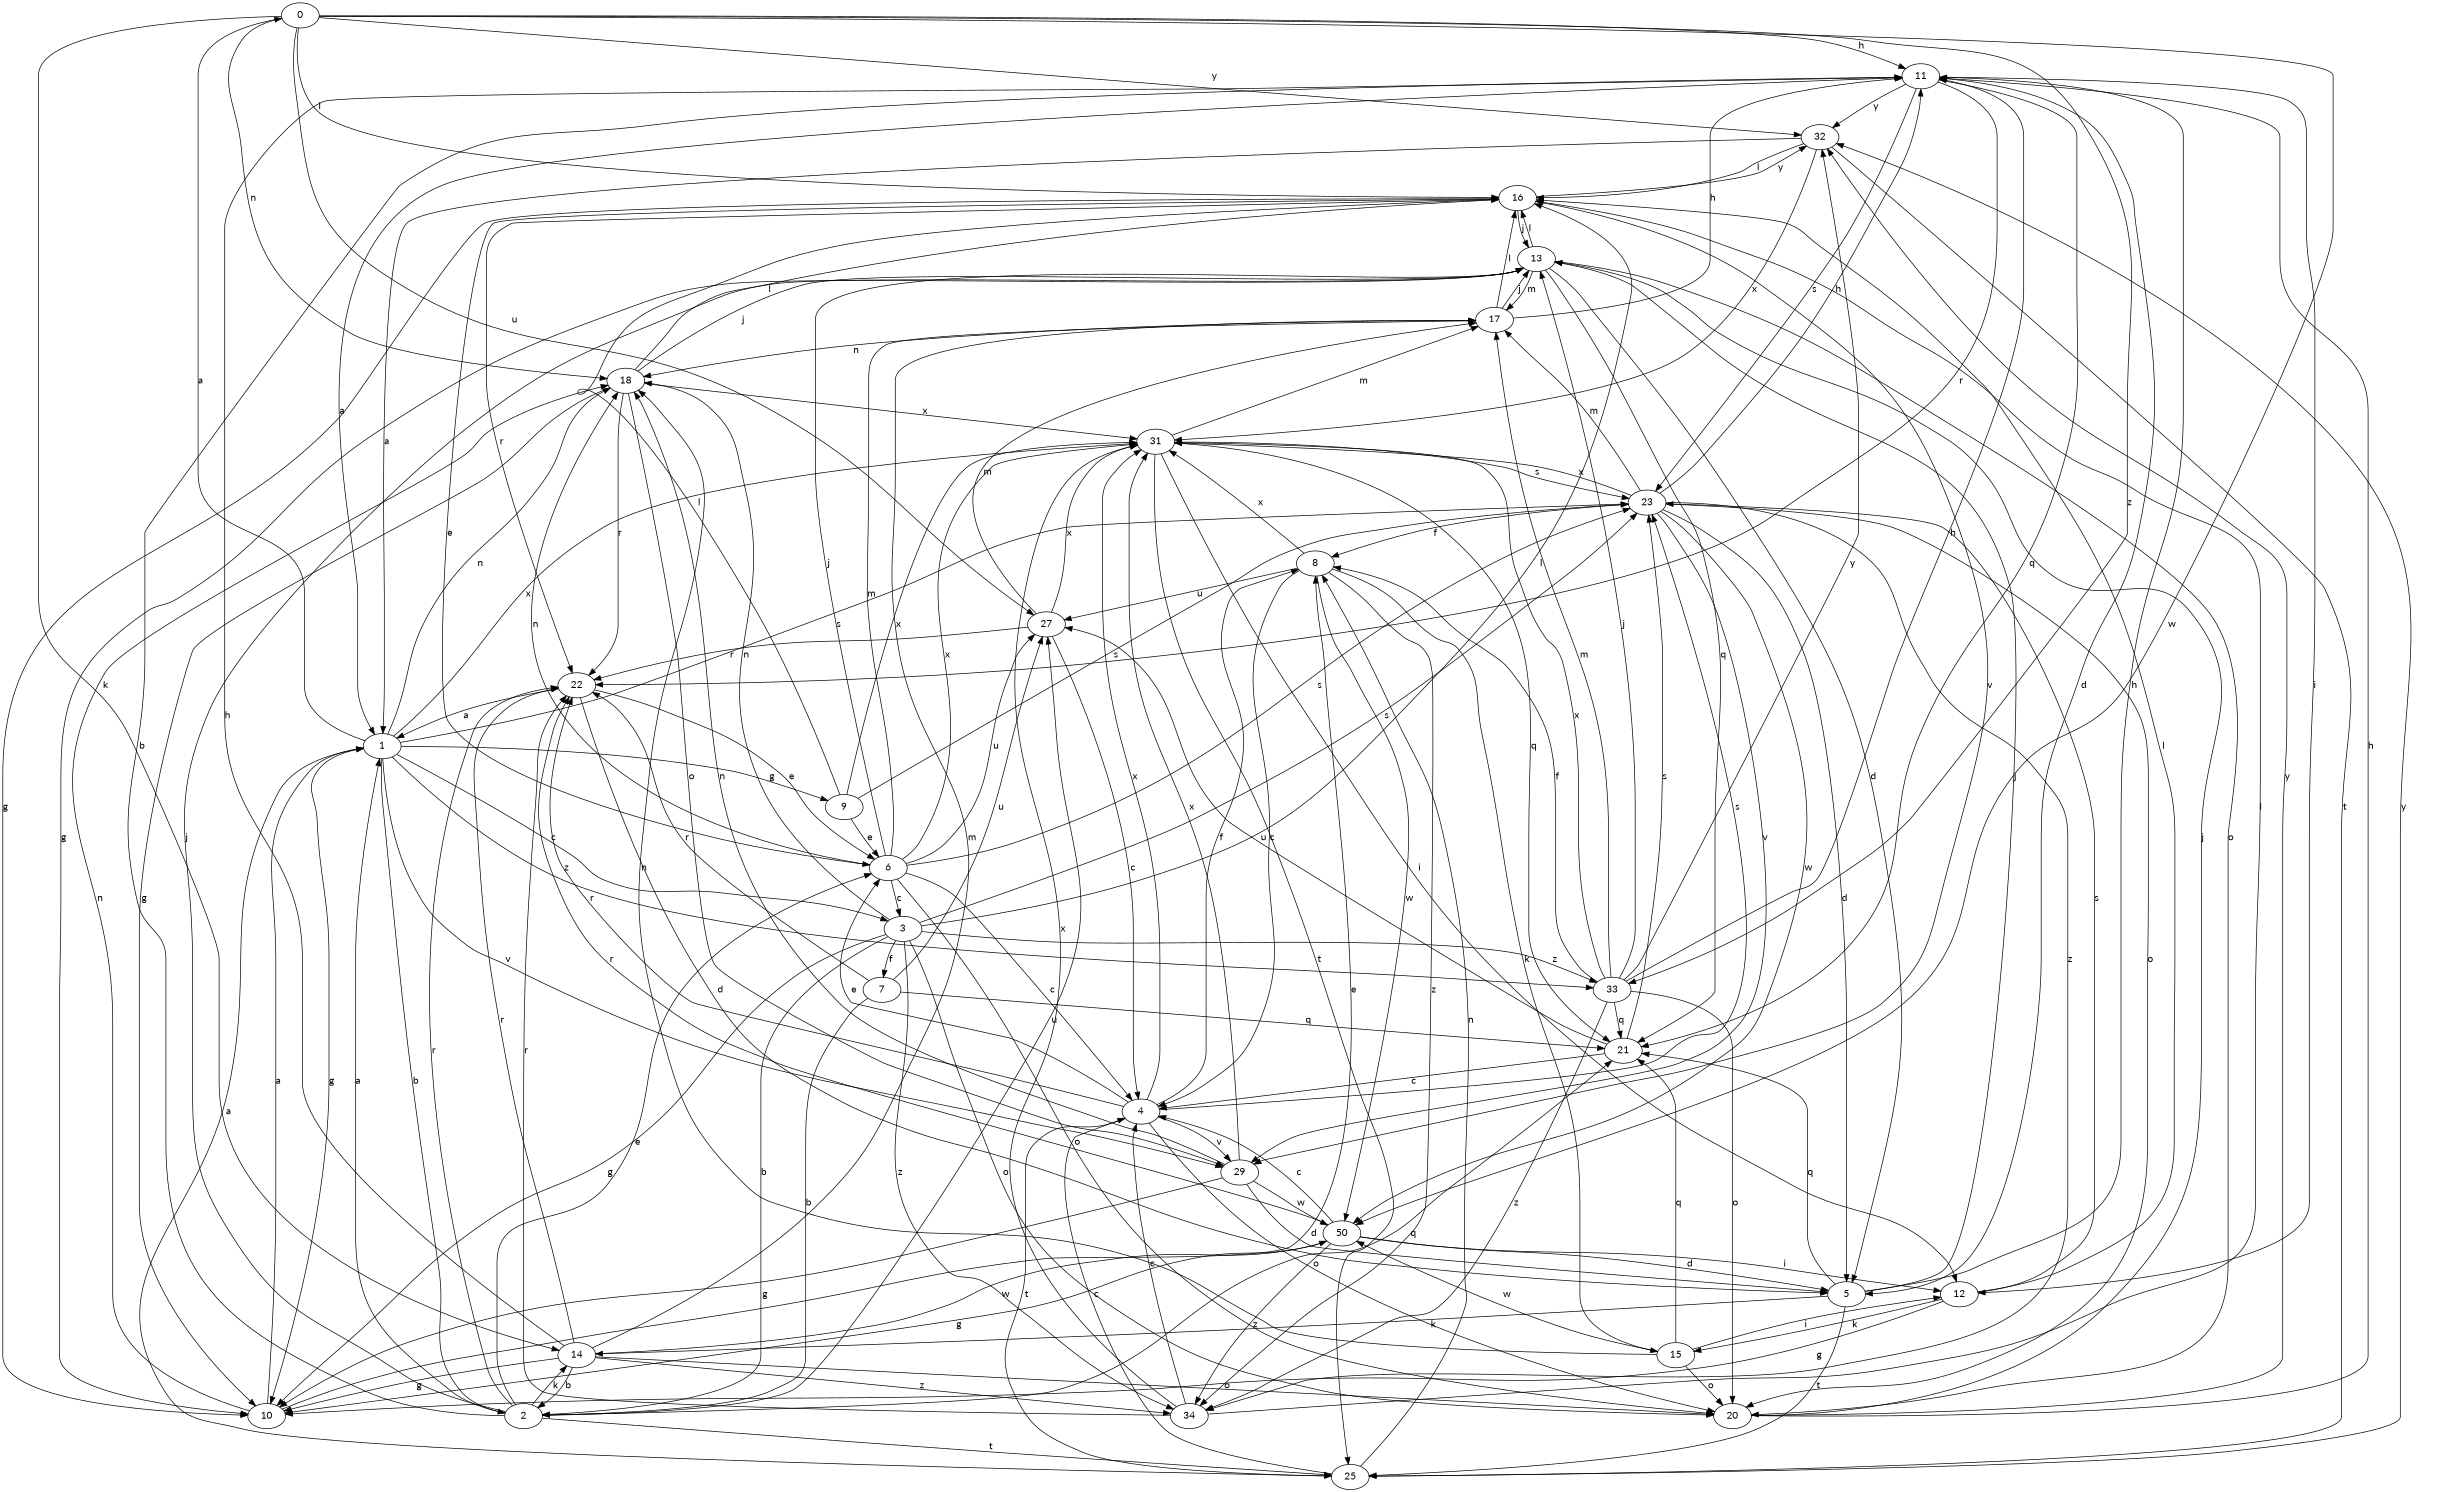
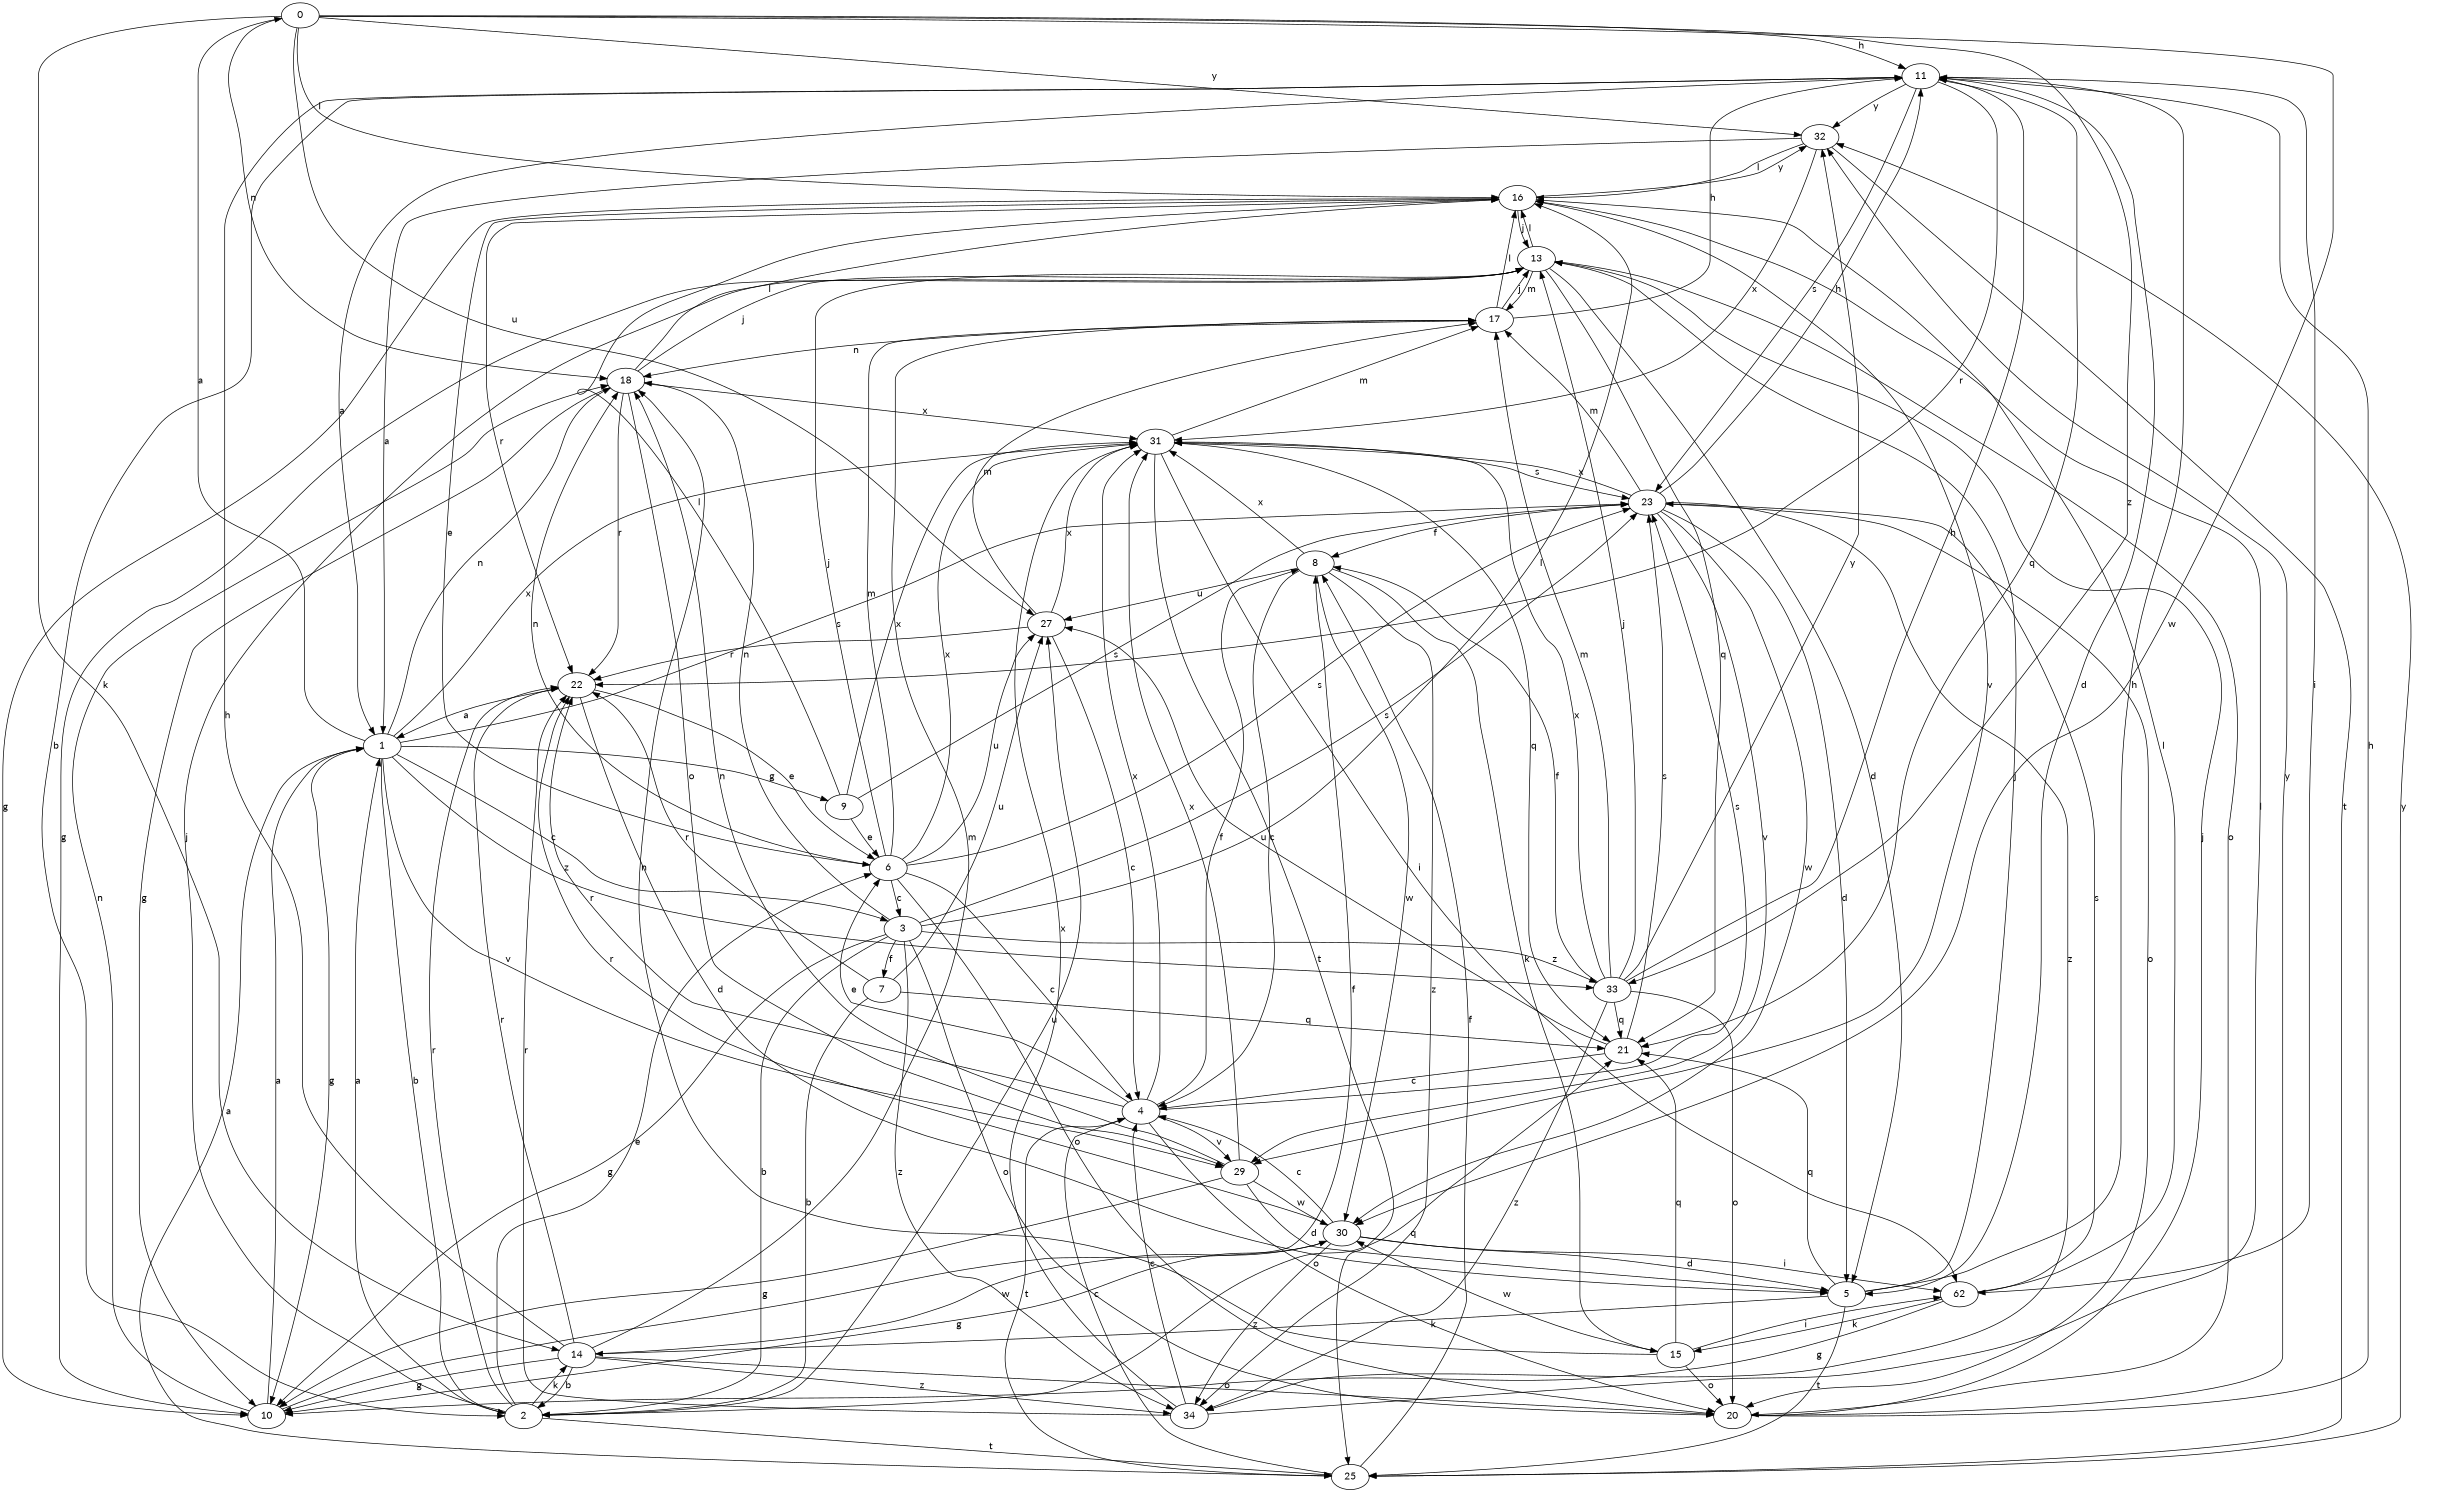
edge "2" -> "11": reversed
edge "10" -> "8": label "e" -> "f"
edge "25" -> "8": label "n" -> "f"
node "50": label "50" -> "30"
node "12": label "12" -> "62"
